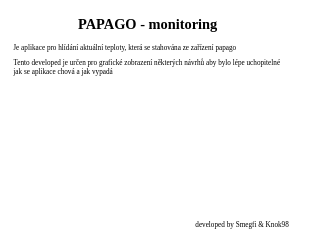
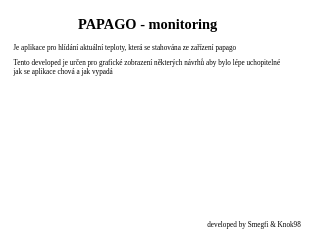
node "developed by Smegfi & Knok98": moved (242, 225) -> (254, 225)
